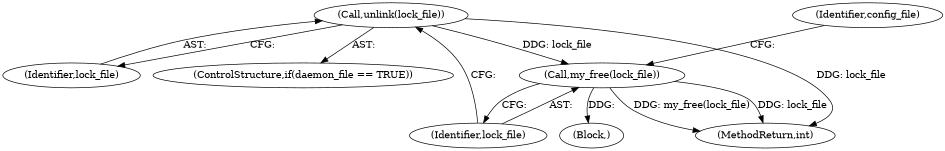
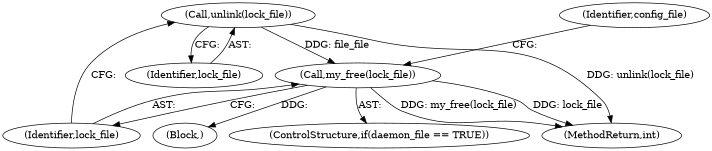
edge "(Call,unlink(lock_file))" -> "(ControlStructure,if(daemon_file == TRUE))": now "(Call,my_free(lock_file))" -> "(ControlStructure,if(daemon_file == TRUE))"
edge "(Call,unlink(lock_file))" -> "(Call,my_free(lock_file))": label "DDG: lock_file" -> "DDG: file_file"
edge "(Call,unlink(lock_file))" -> "(MethodReturn,int)": label "DDG: lock_file" -> "DDG: unlink(lock_file)"
